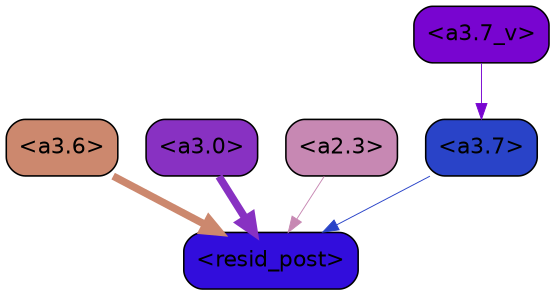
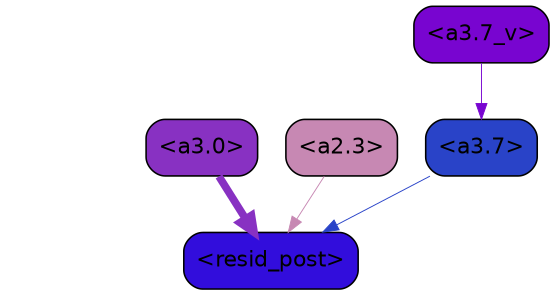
node "<a3.6>": removed
